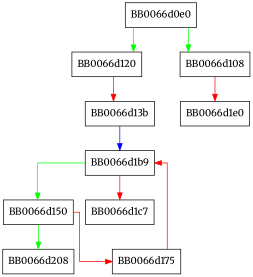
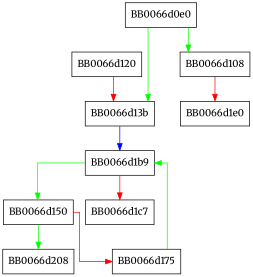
edge "BB0066d0e0" -> "BB0066d120": now "BB0066d0e0" -> "BB0066d13b"
edge "BB0066d175" -> "BB0066d1b9": color red -> green
